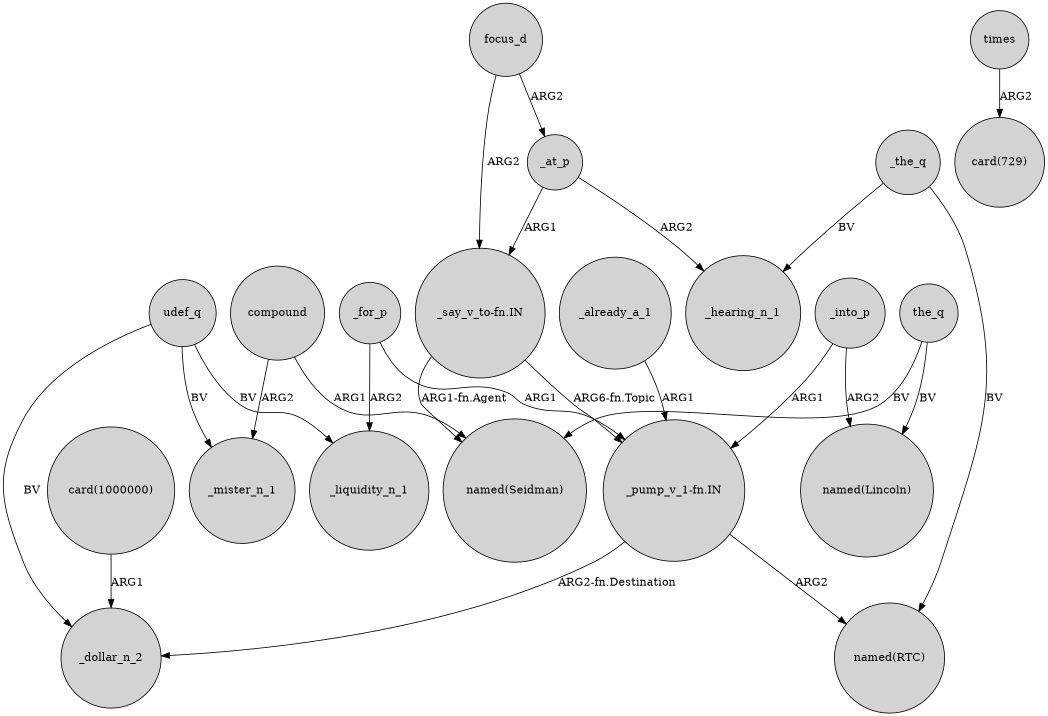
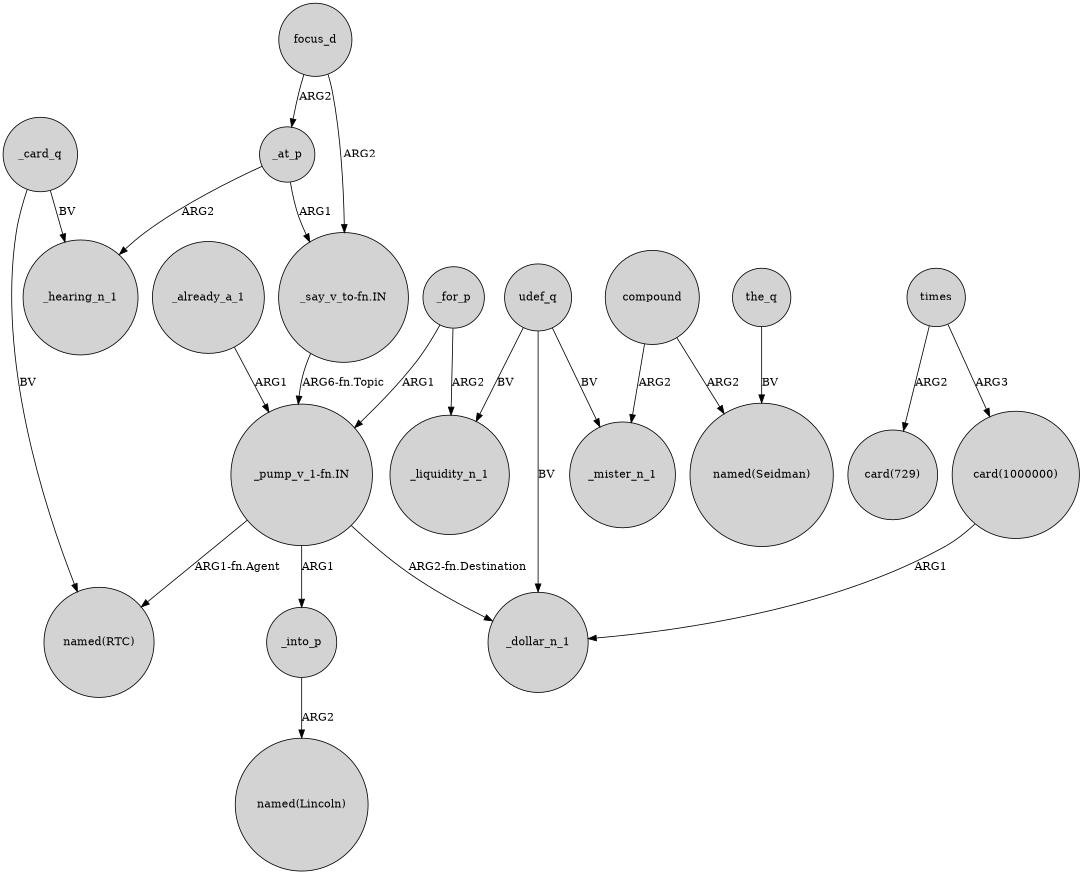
node "_the_q": label "_the_q" -> "_card_q"
edge "times" -> "card(1000000)": added, label "ARG3"
edge "the_q" -> "named(Lincoln)": removed, label "BV"
edge "_into_p" -> "_pump_v_1-fn.IN": reversed
edge "compound" -> "named(Seidman)": label "ARG1" -> "ARG2"
edge "_say_v_to-fn.IN" -> "named(Seidman)": removed, label "ARG1-fn.Agent"
edge "_pump_v_1-fn.IN" -> "named(RTC)": label "ARG2" -> "ARG1-fn.Agent"
node "_dollar_n_2": label "_dollar_n_2" -> "_dollar_n_1"
